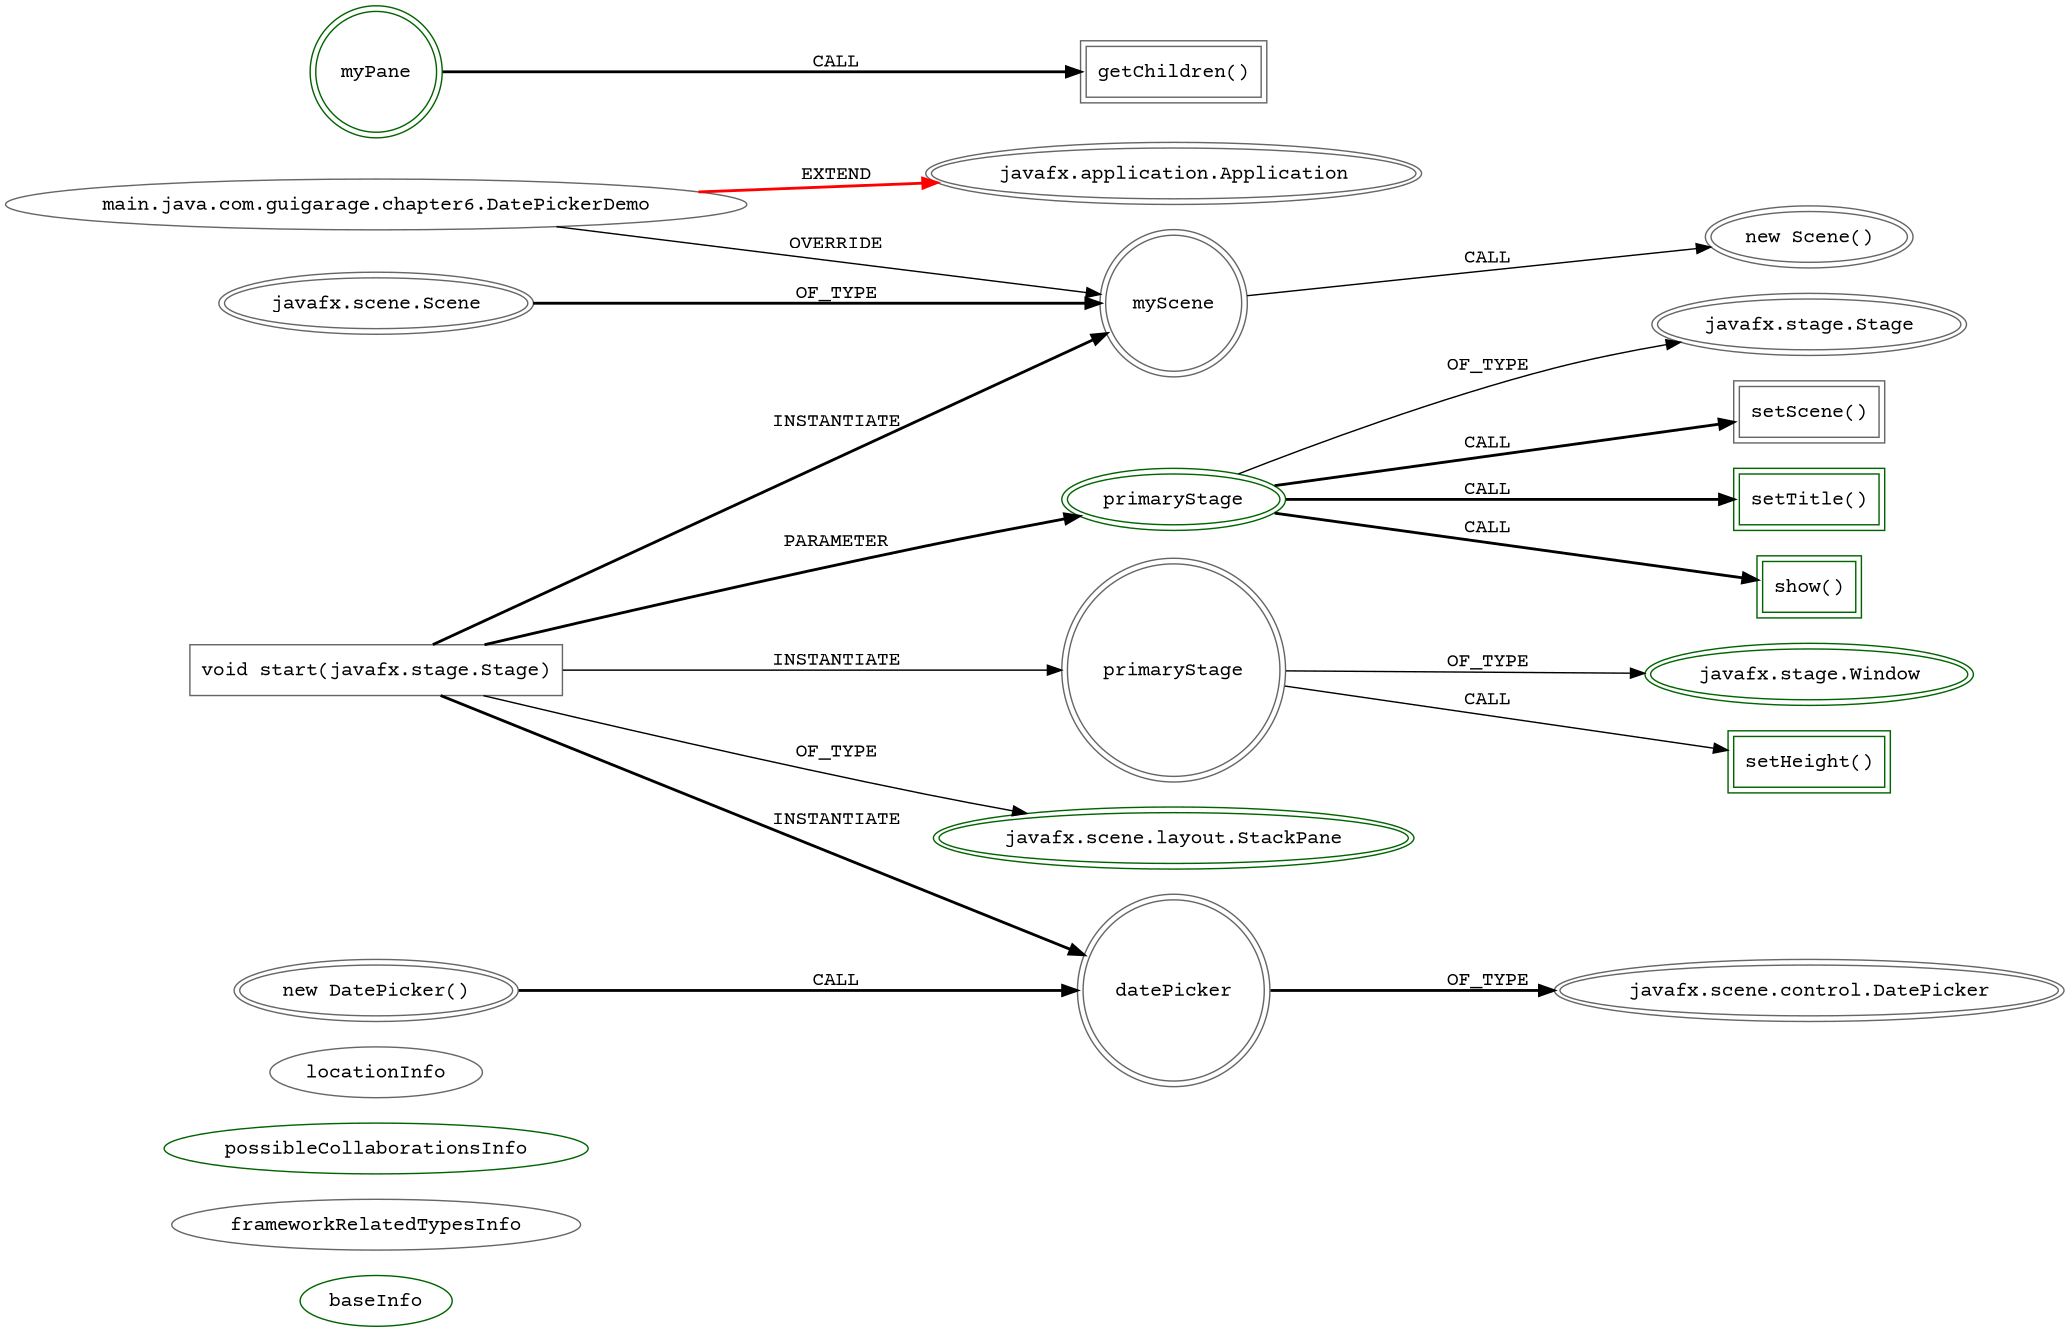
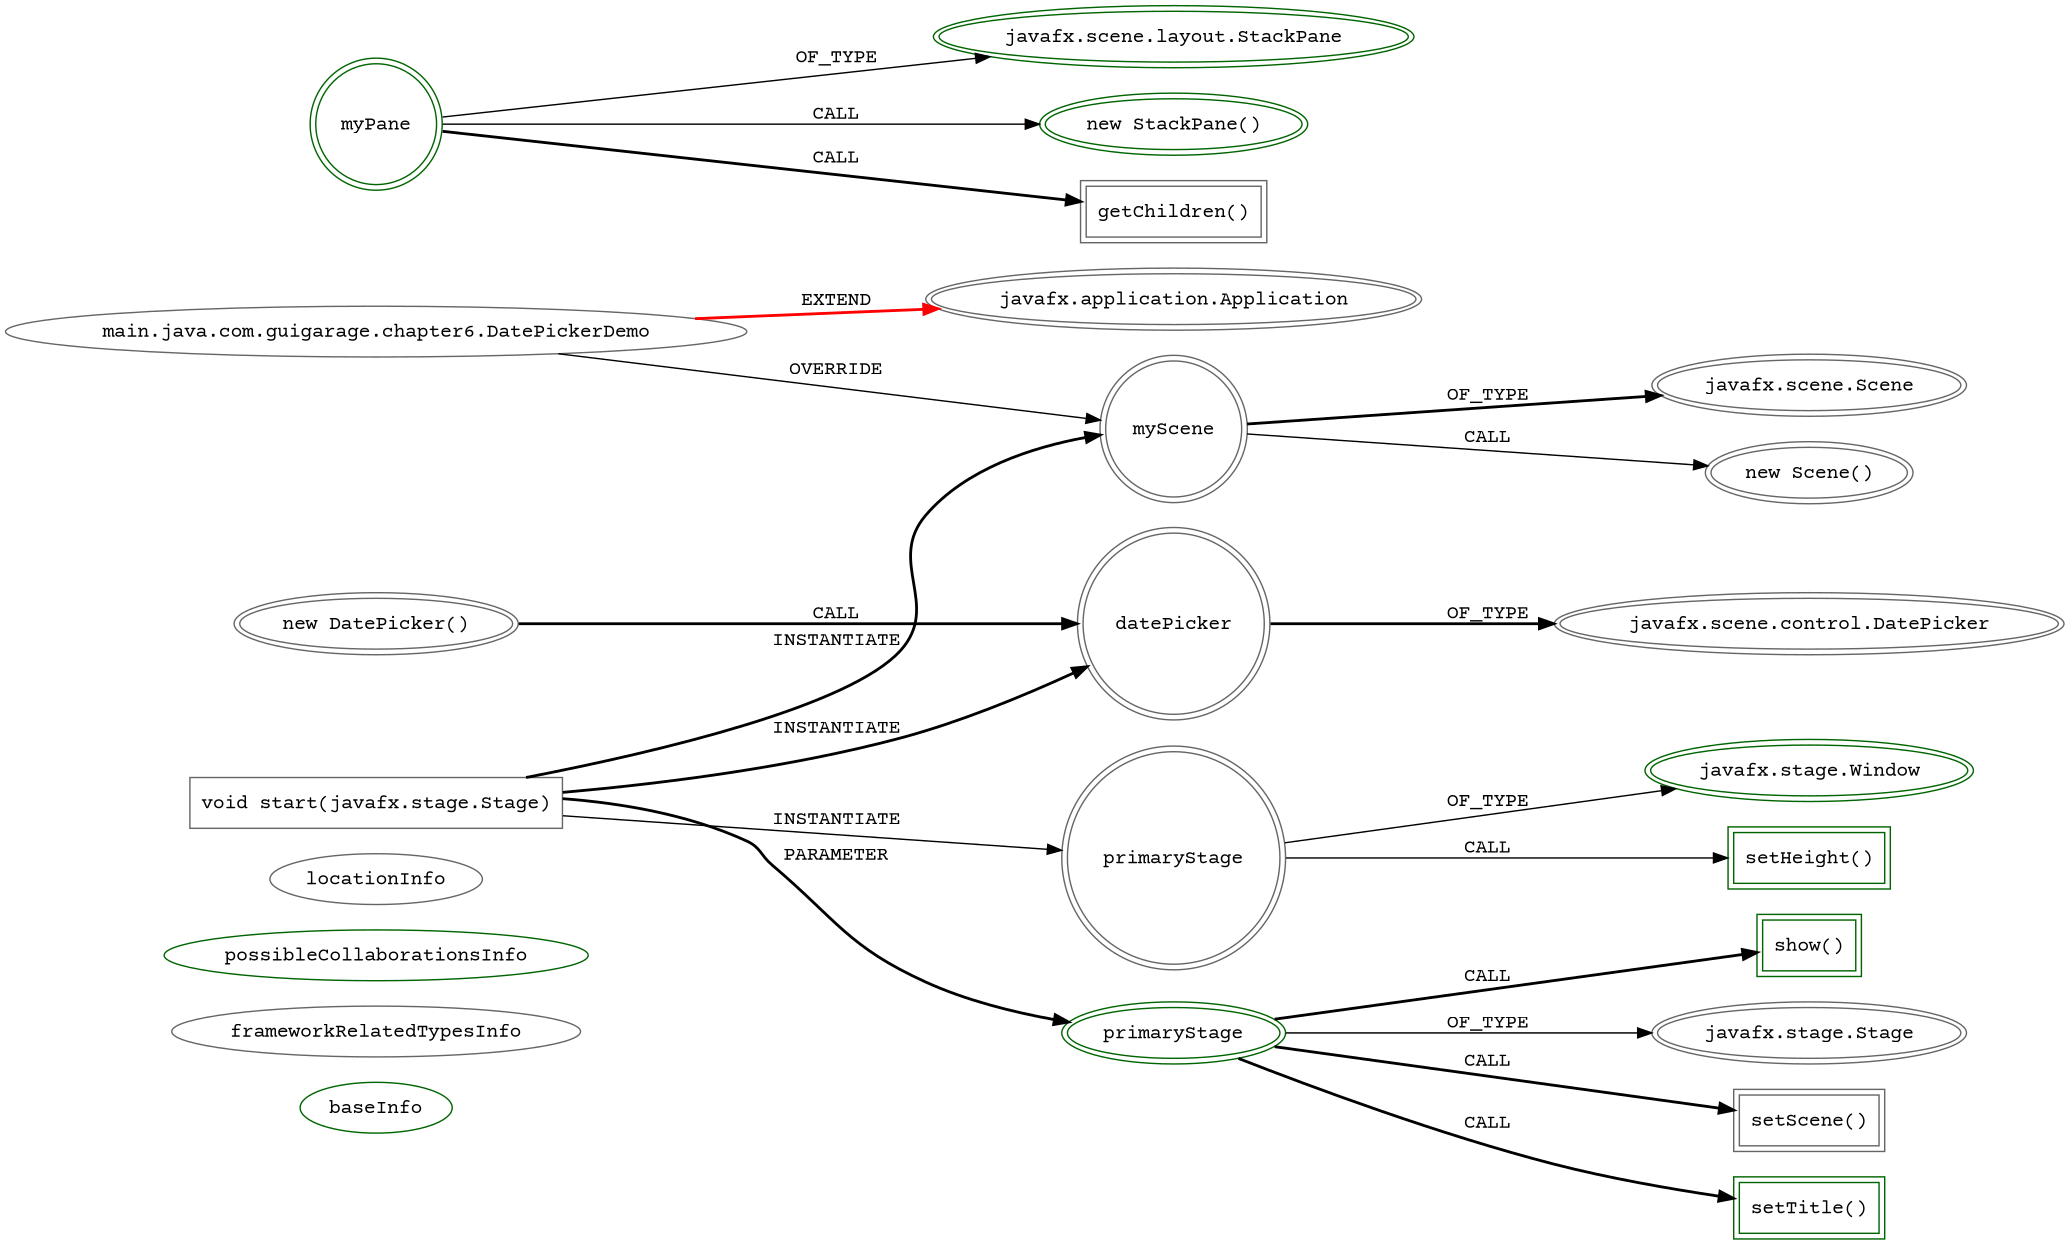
node "new StackPane()": added
edge "javafx.scene.Scene" -> "myScene": reversed
edge "void start(javafx.stage.Stage)" -> "javafx.scene.layout.StackPane": now "myPane" -> "javafx.scene.layout.StackPane"
